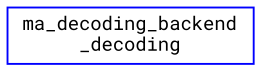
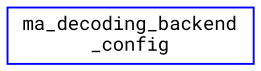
node "ma_decoding_backend _decoding": label "ma_decoding_backend _decoding" -> "ma_decoding_backend _config"
